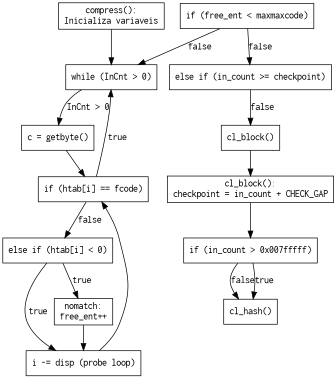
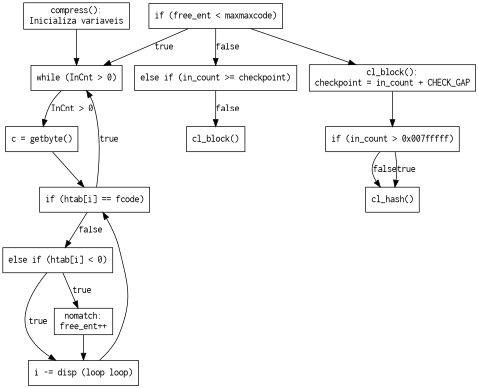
edge "if (free_ent < maxmaxcode)" -> "while (InCnt > 0)": label "false" -> "true"
edge "cl_block()" -> "cl_block(): checkpoint = in_count + CHECK_GAP": now "if (free_ent < maxmaxcode)" -> "cl_block(): checkpoint = in_count + CHECK_GAP"
node "i -= disp (probe loop)": label "i -= disp (probe loop)" -> "i -= disp (loop loop)"
